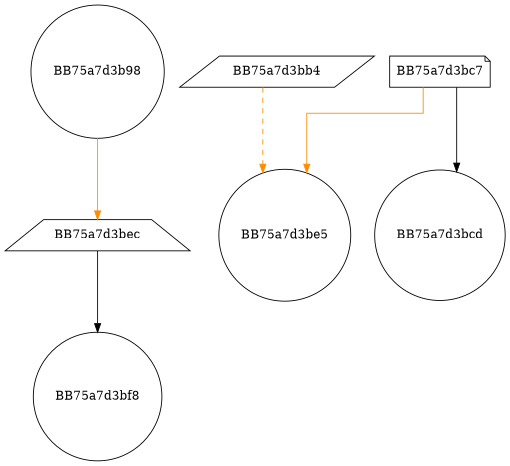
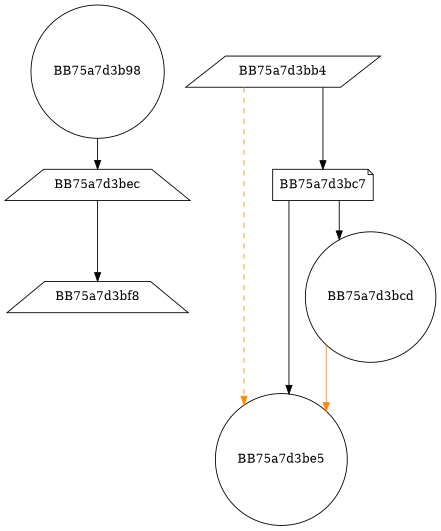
edge "BB75a7d3bc7" -> "BB75a7d3be5": color darkorange -> black
edge "BB75a7d3bb4" -> "BB75a7d3bc7": added
edge "BB75a7d3b98" -> "BB75a7d3bec": color darkorange -> black
edge "BB75a7d3bcd" -> "BB75a7d3be5": added
node "BB75a7d3bf8": shape circle -> trapezium
